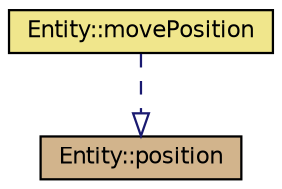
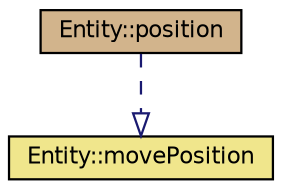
edge "Entity::movePosition" -> "Entity::position": reversed
